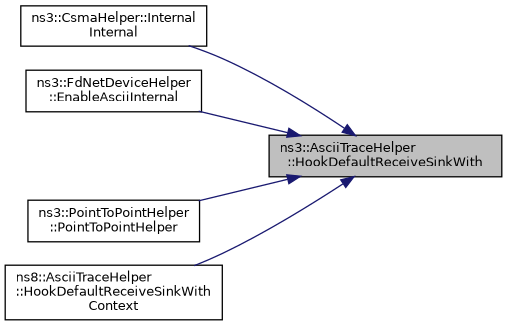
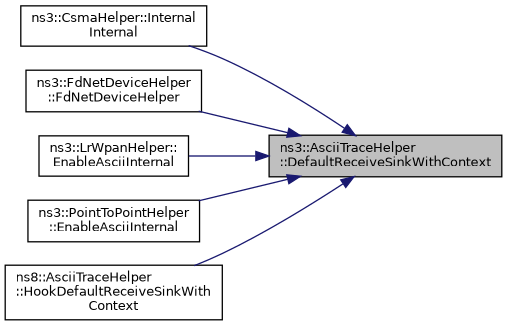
node "ns3::FdNetDeviceHelper ::EnableAsciiInternal": label "ns3::FdNetDeviceHelper ::EnableAsciiInternal" -> "ns3::FdNetDeviceHelper ::FdNetDeviceHelper"
node "ns3::LrWpanHelper:: EnableAsciiInternal": added
node "ns3::AsciiTraceHelper ::HookDefaultReceiveSinkWith": label "ns3::AsciiTraceHelper ::HookDefaultReceiveSinkWith" -> "ns3::AsciiTraceHelper ::DefaultReceiveSinkWithContext"
node "ns3::PointToPointHelper ::PointToPointHelper": label "ns3::PointToPointHelper ::PointToPointHelper" -> "ns3::PointToPointHelper ::EnableAsciiInternal"
